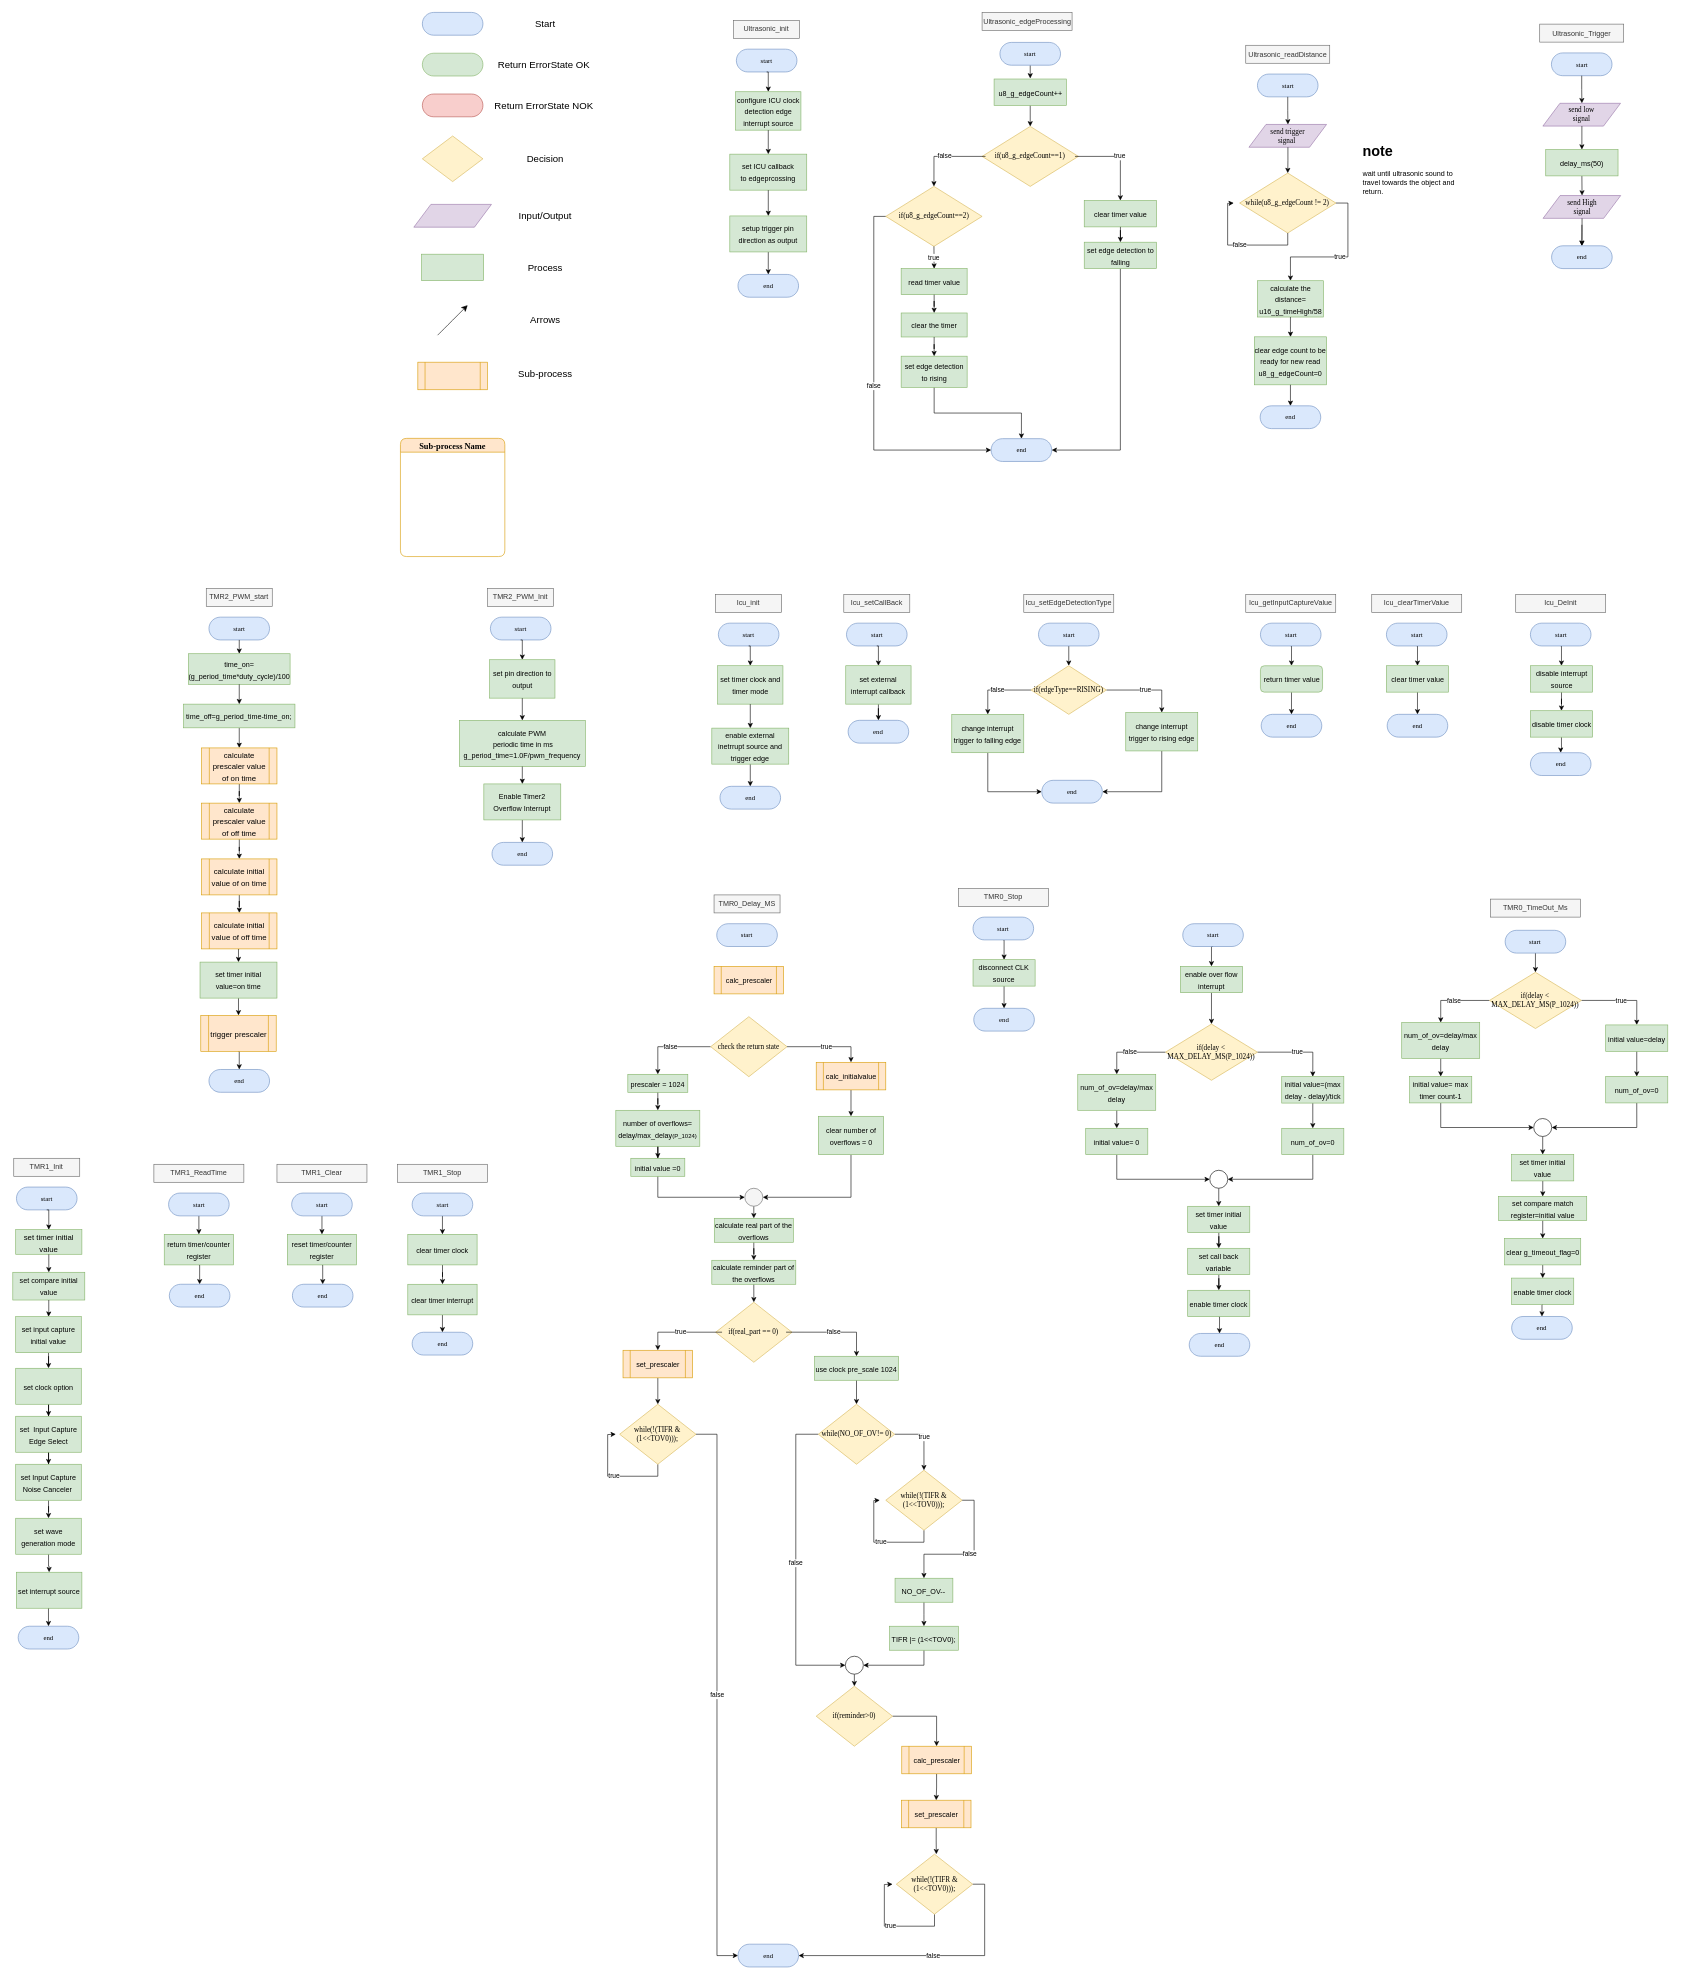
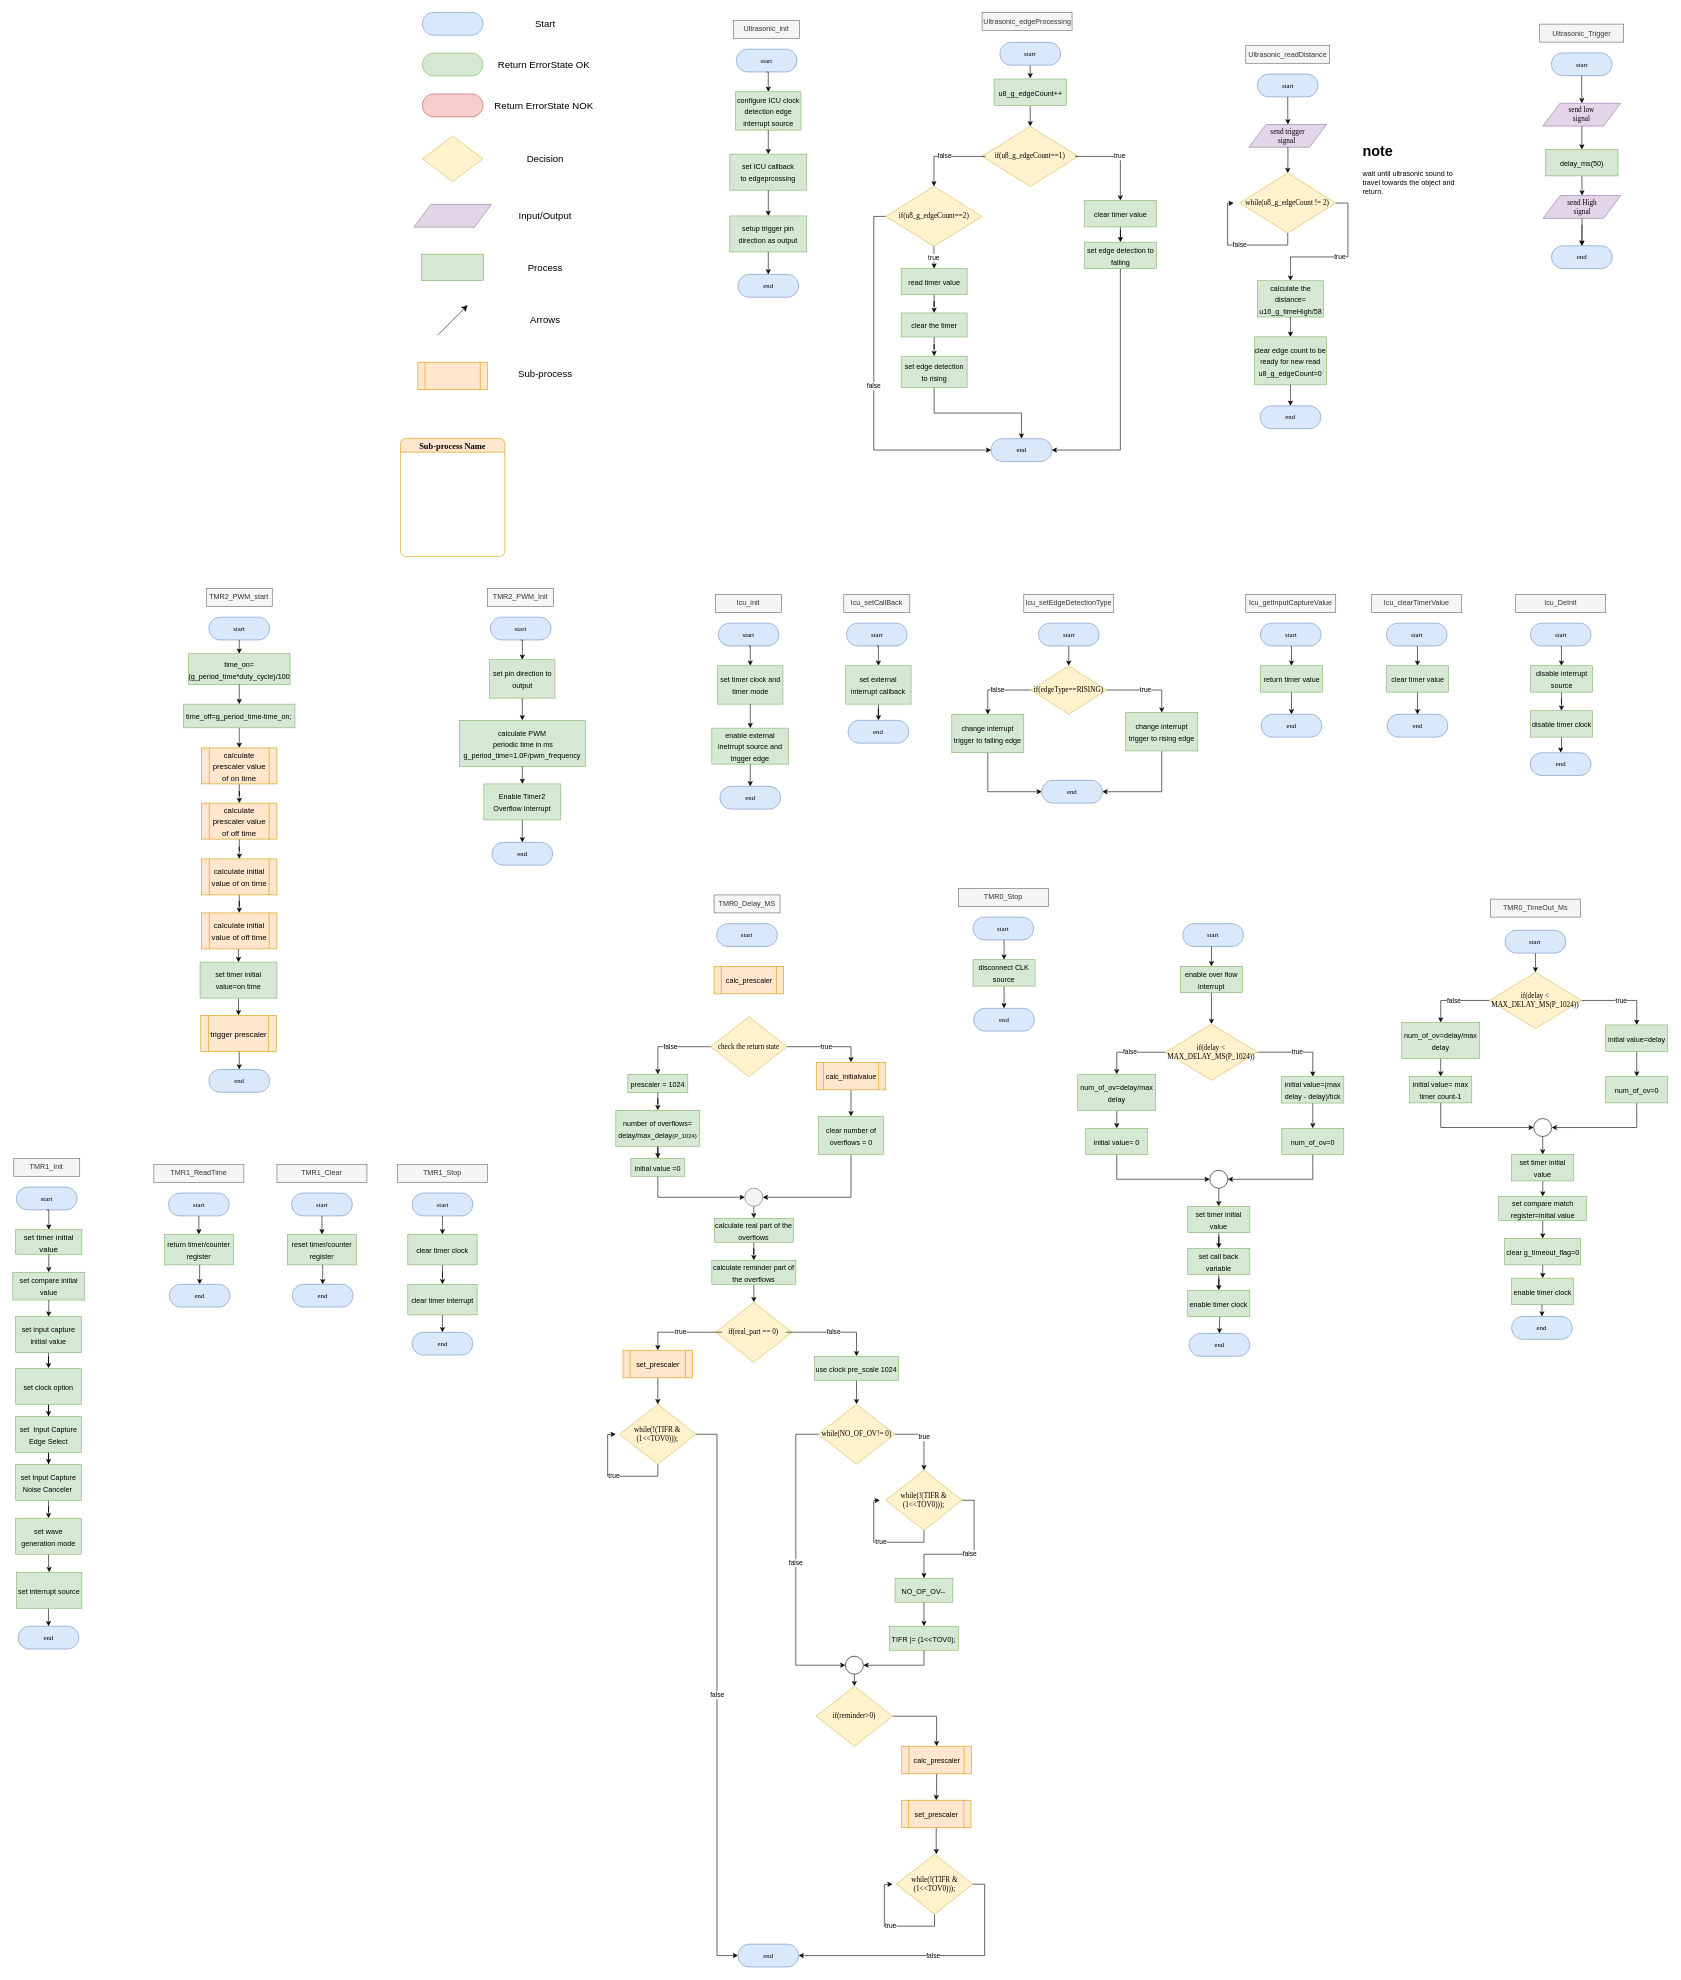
node "return timer value": shape rounded rectangle -> rectangle
